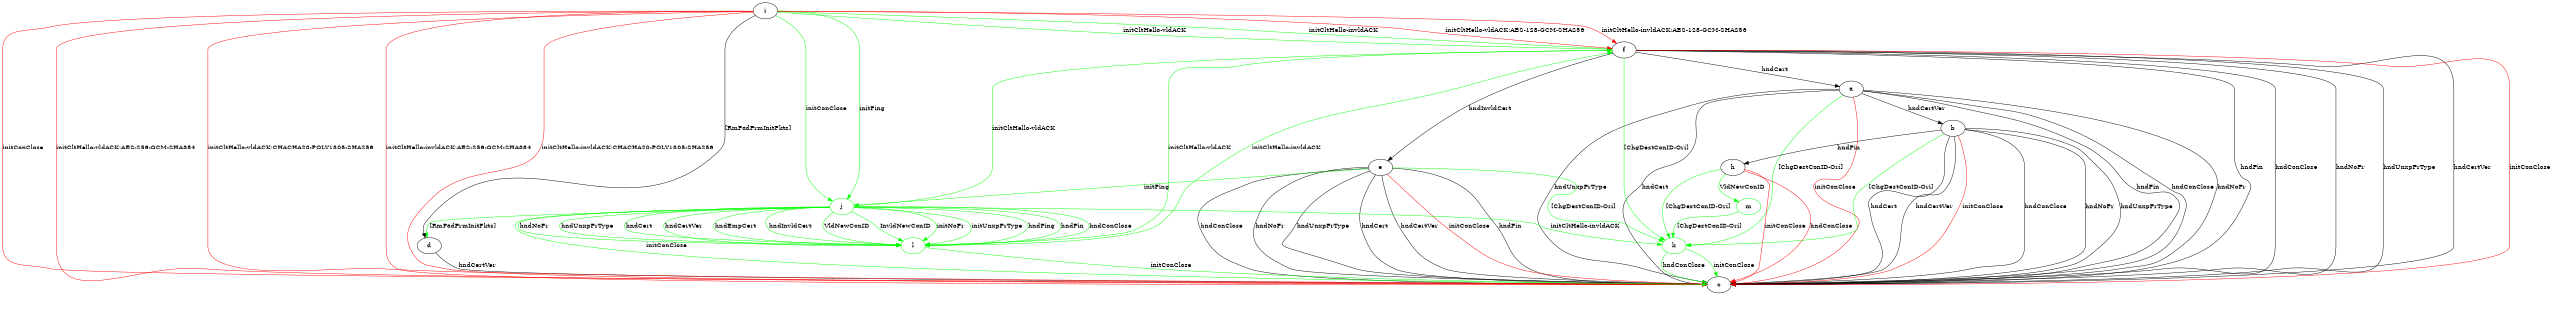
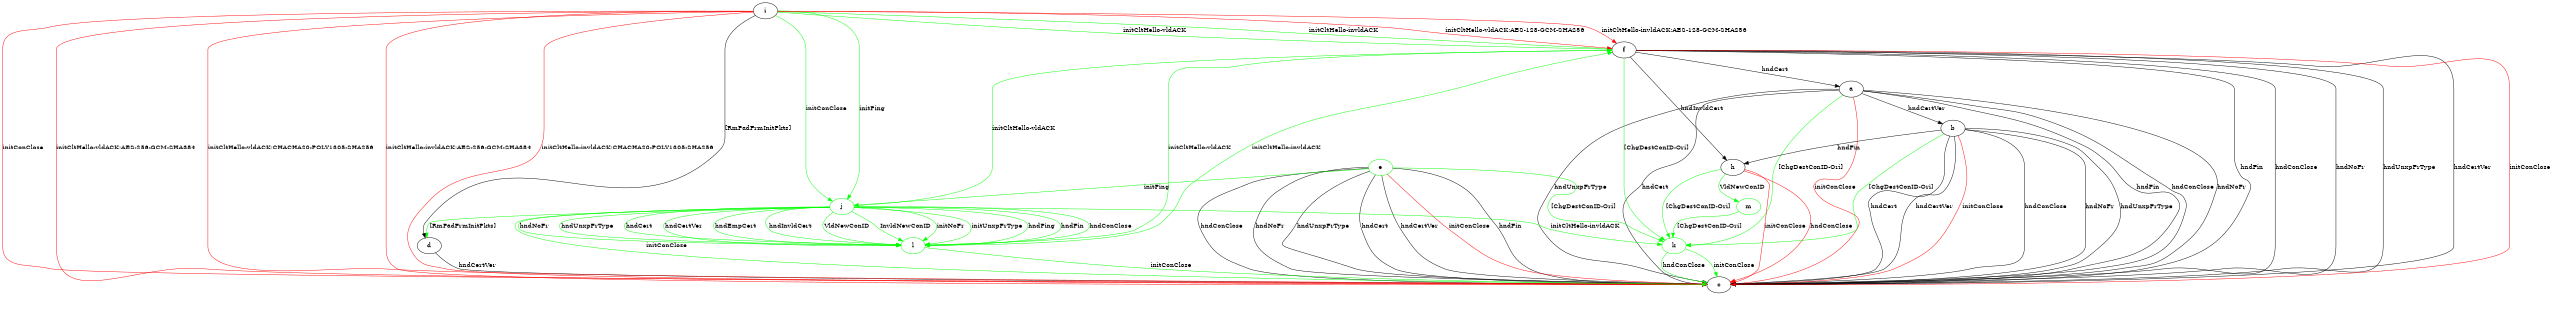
edge "f" -> "e": now "f" -> "h"
node "e": color black -> green
